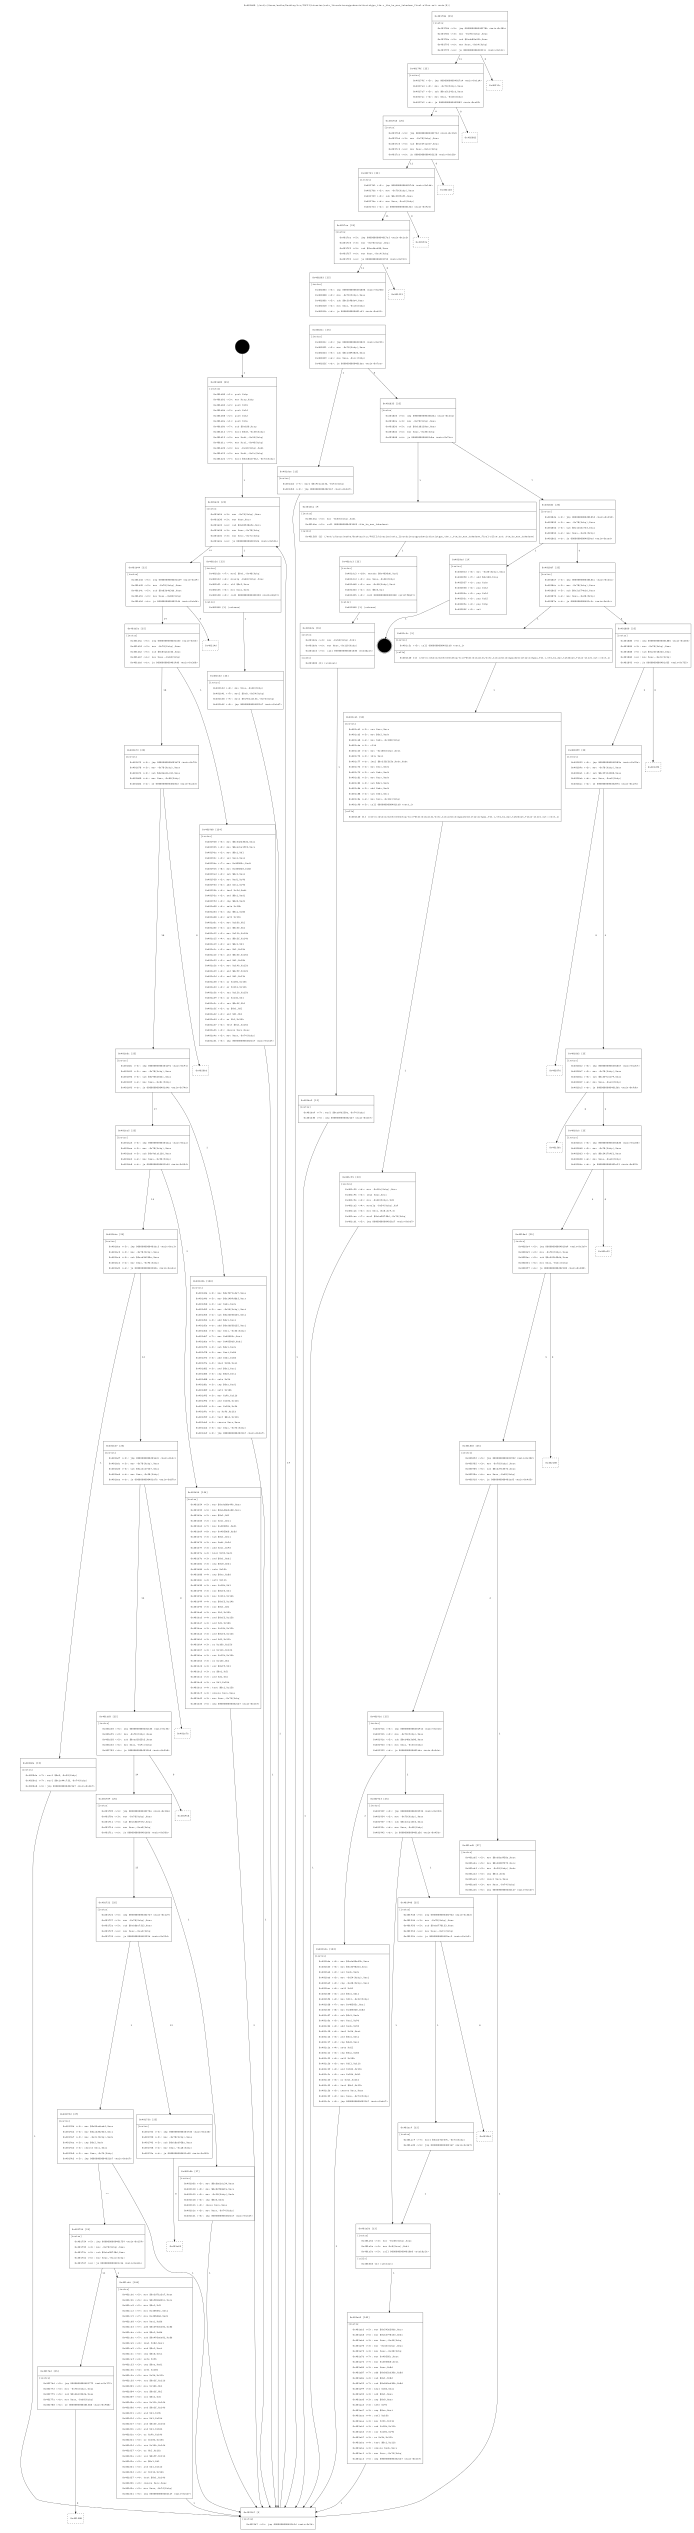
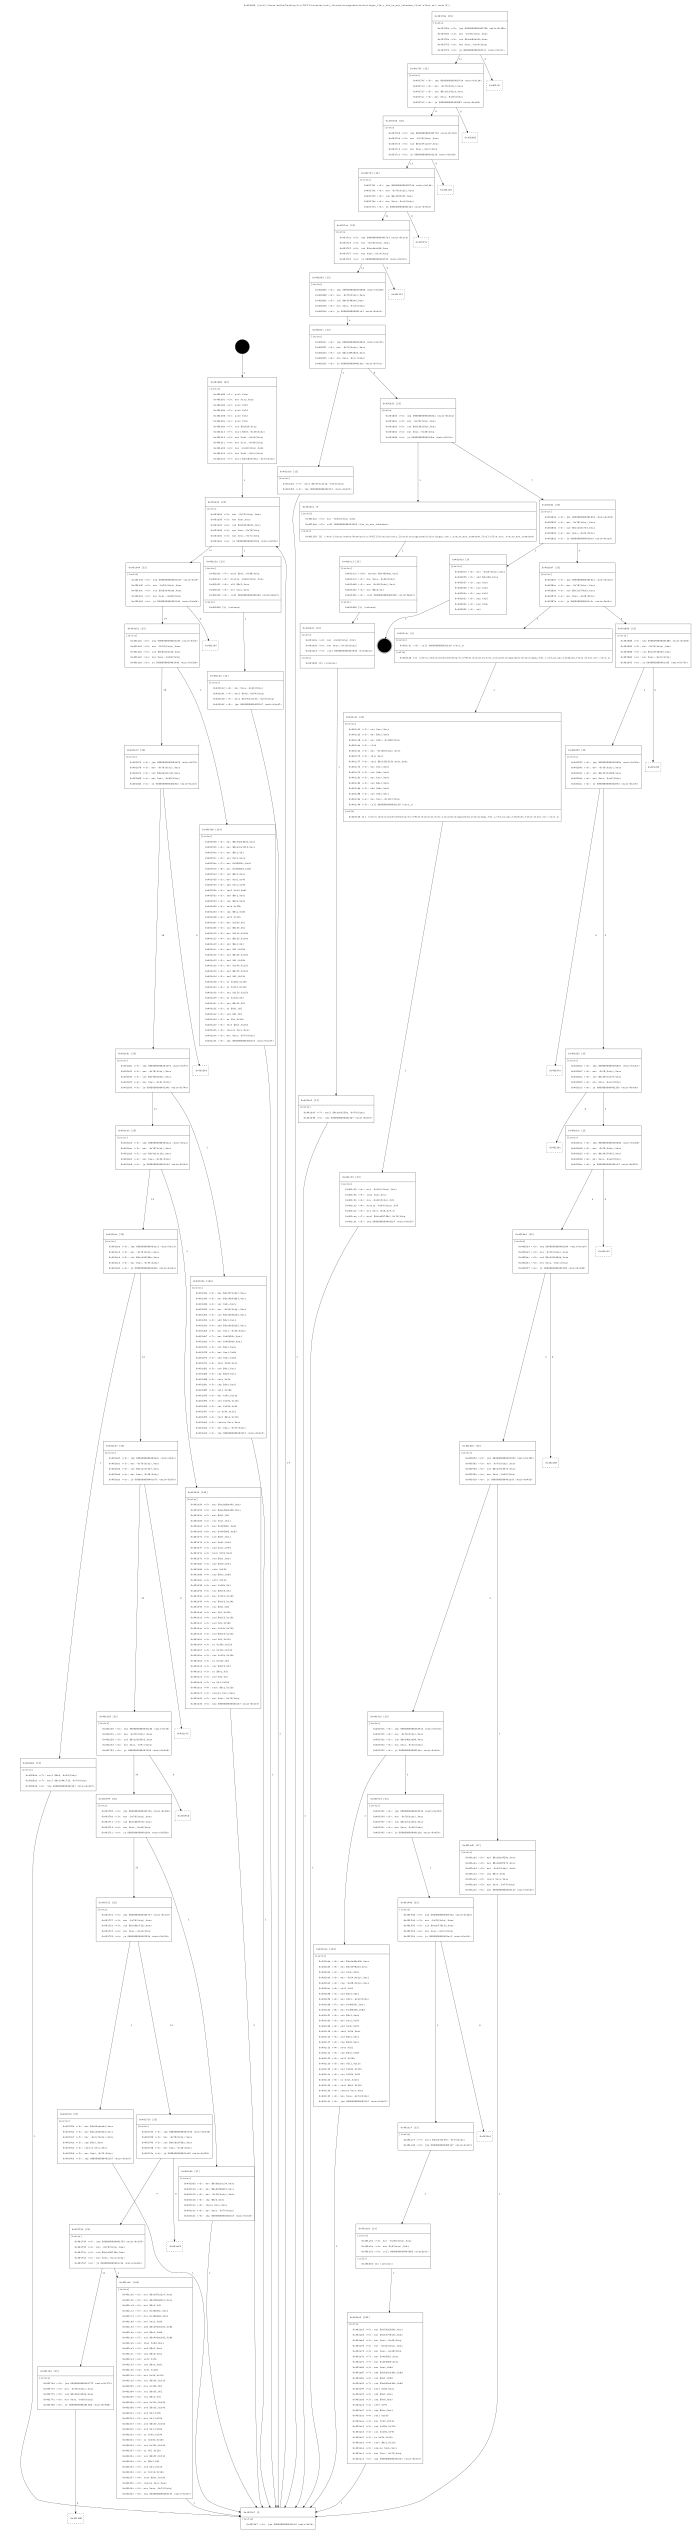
edge "0x401803 [25]" -> "0x40181c [25]": added, label "9"
edge "0x40192f [25]" -> "0x401a56 [13]": removed, label "1"
edge "0x40199d [27]" -> "0x401754 [25]": now "0x40173b [25]" -> "0x401754 [25]"
